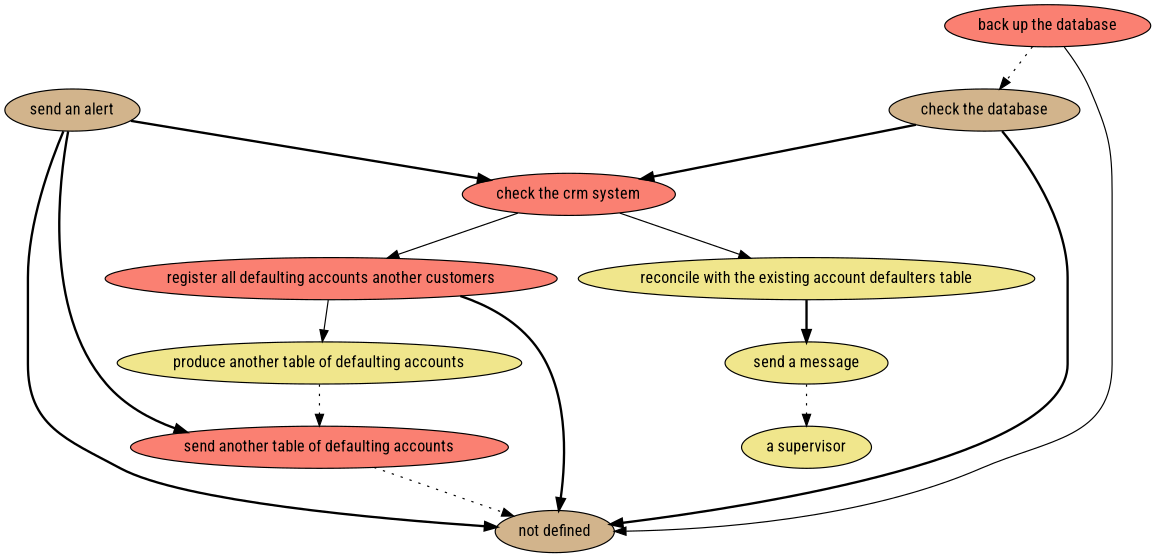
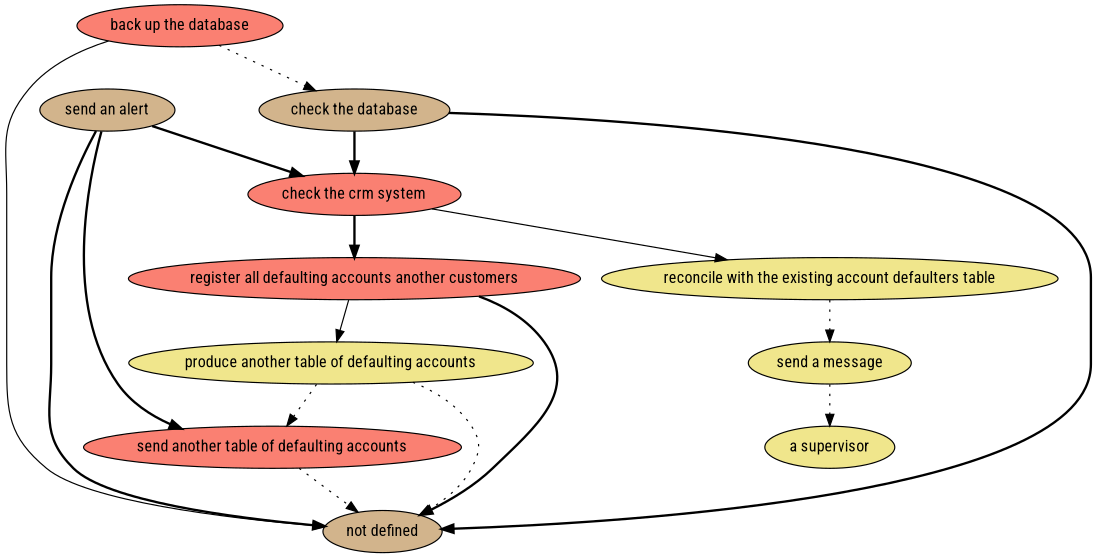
edge "check the crm system" -> "register all defaulting accounts another customers": style solid -> bold
edge "reconcile with the existing account defaulters table" -> "send a message": style bold -> dotted
edge "produce another table of defaulting accounts" -> "not defined": added
